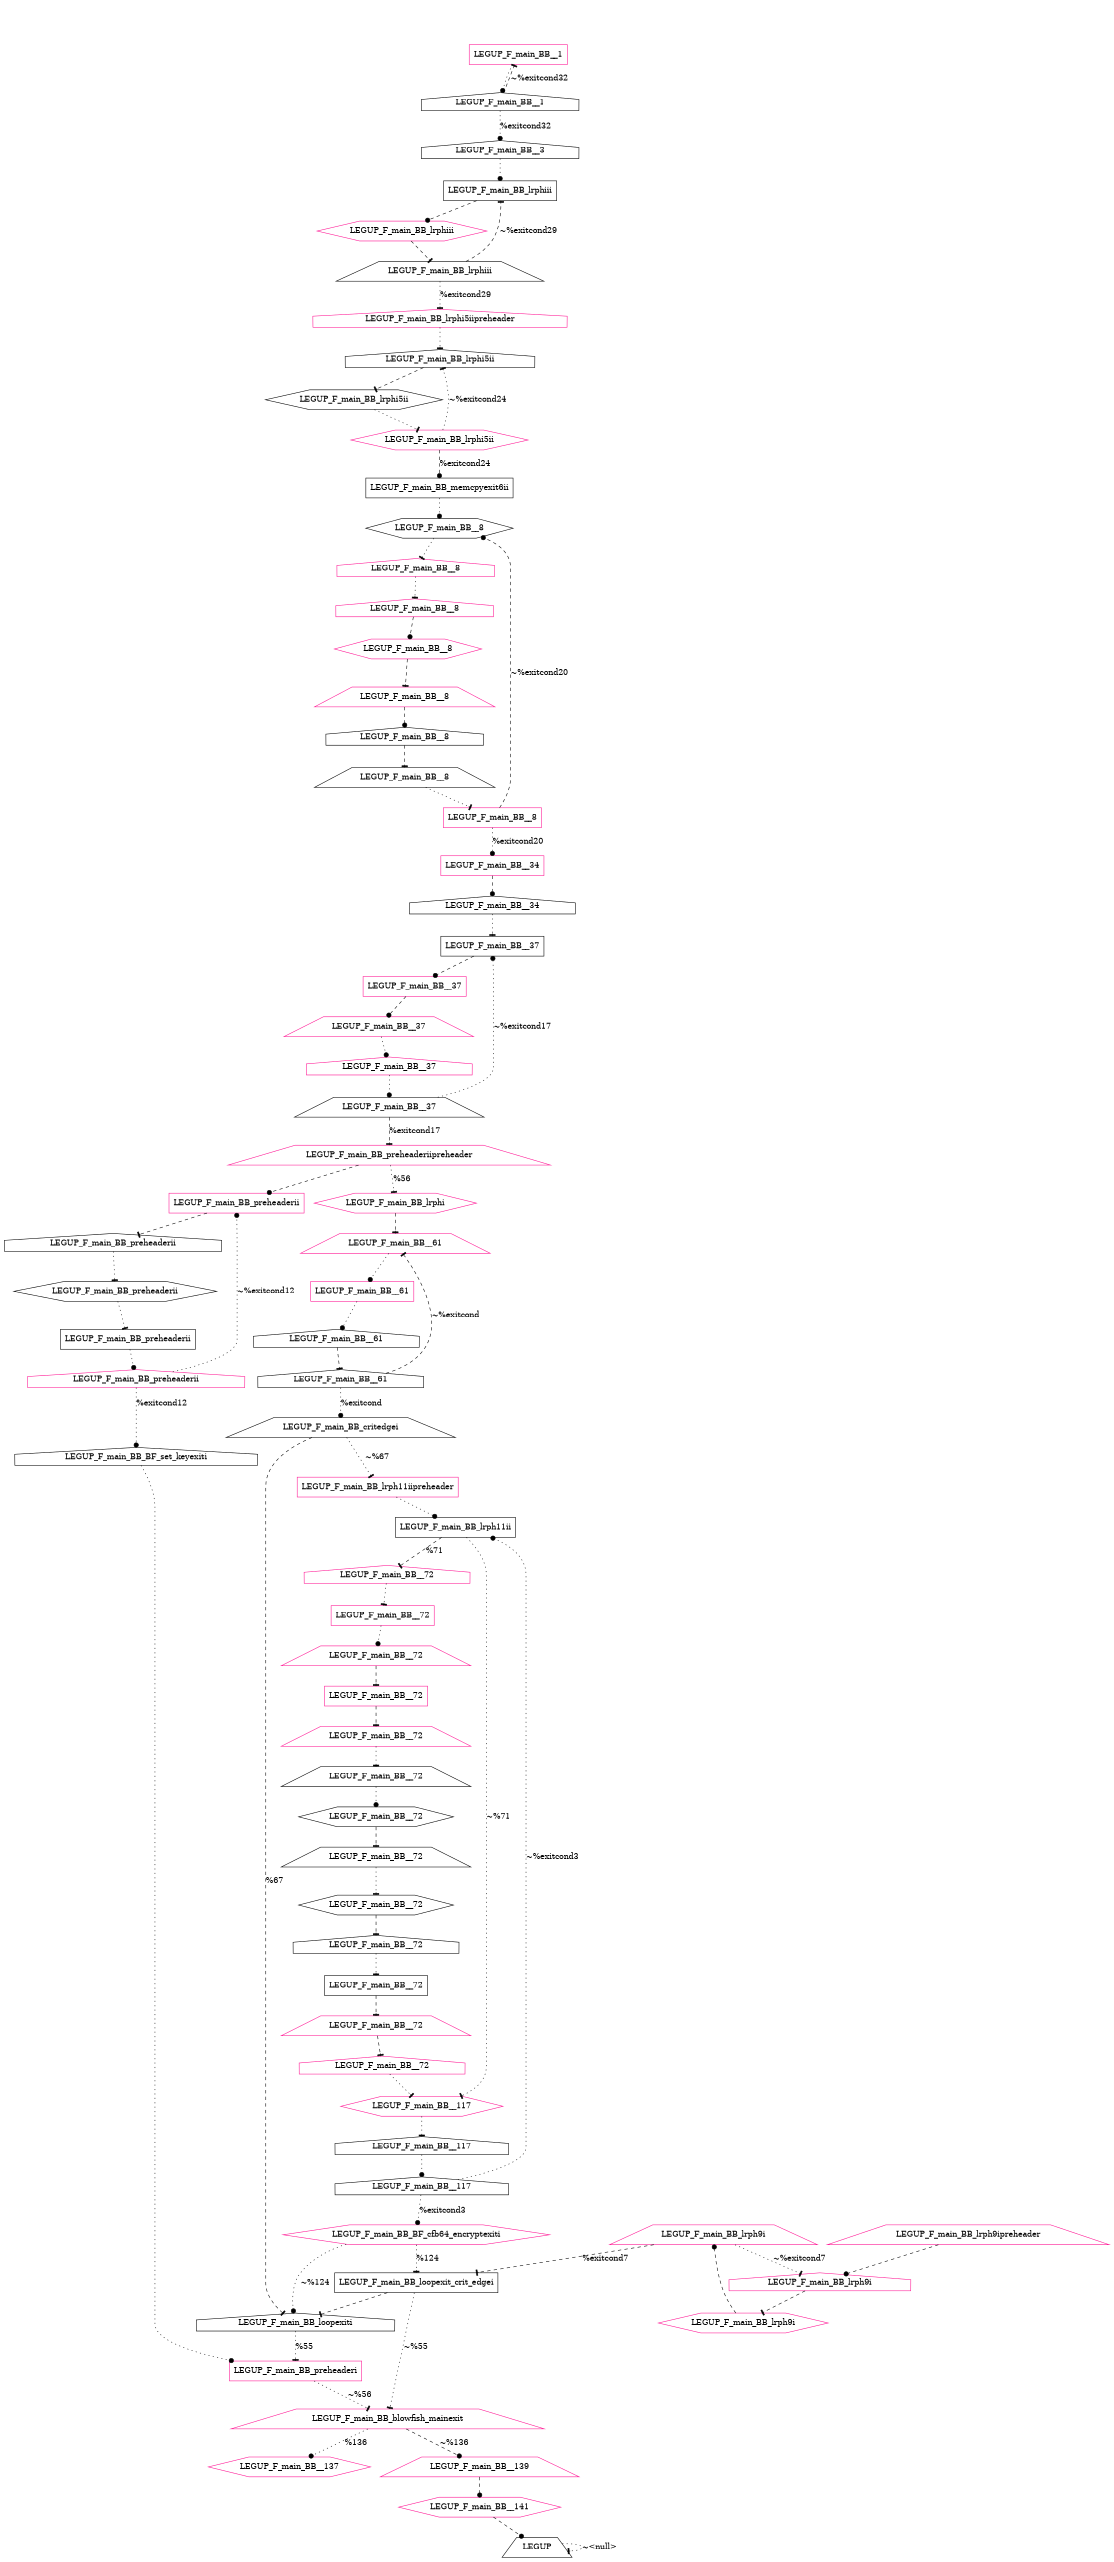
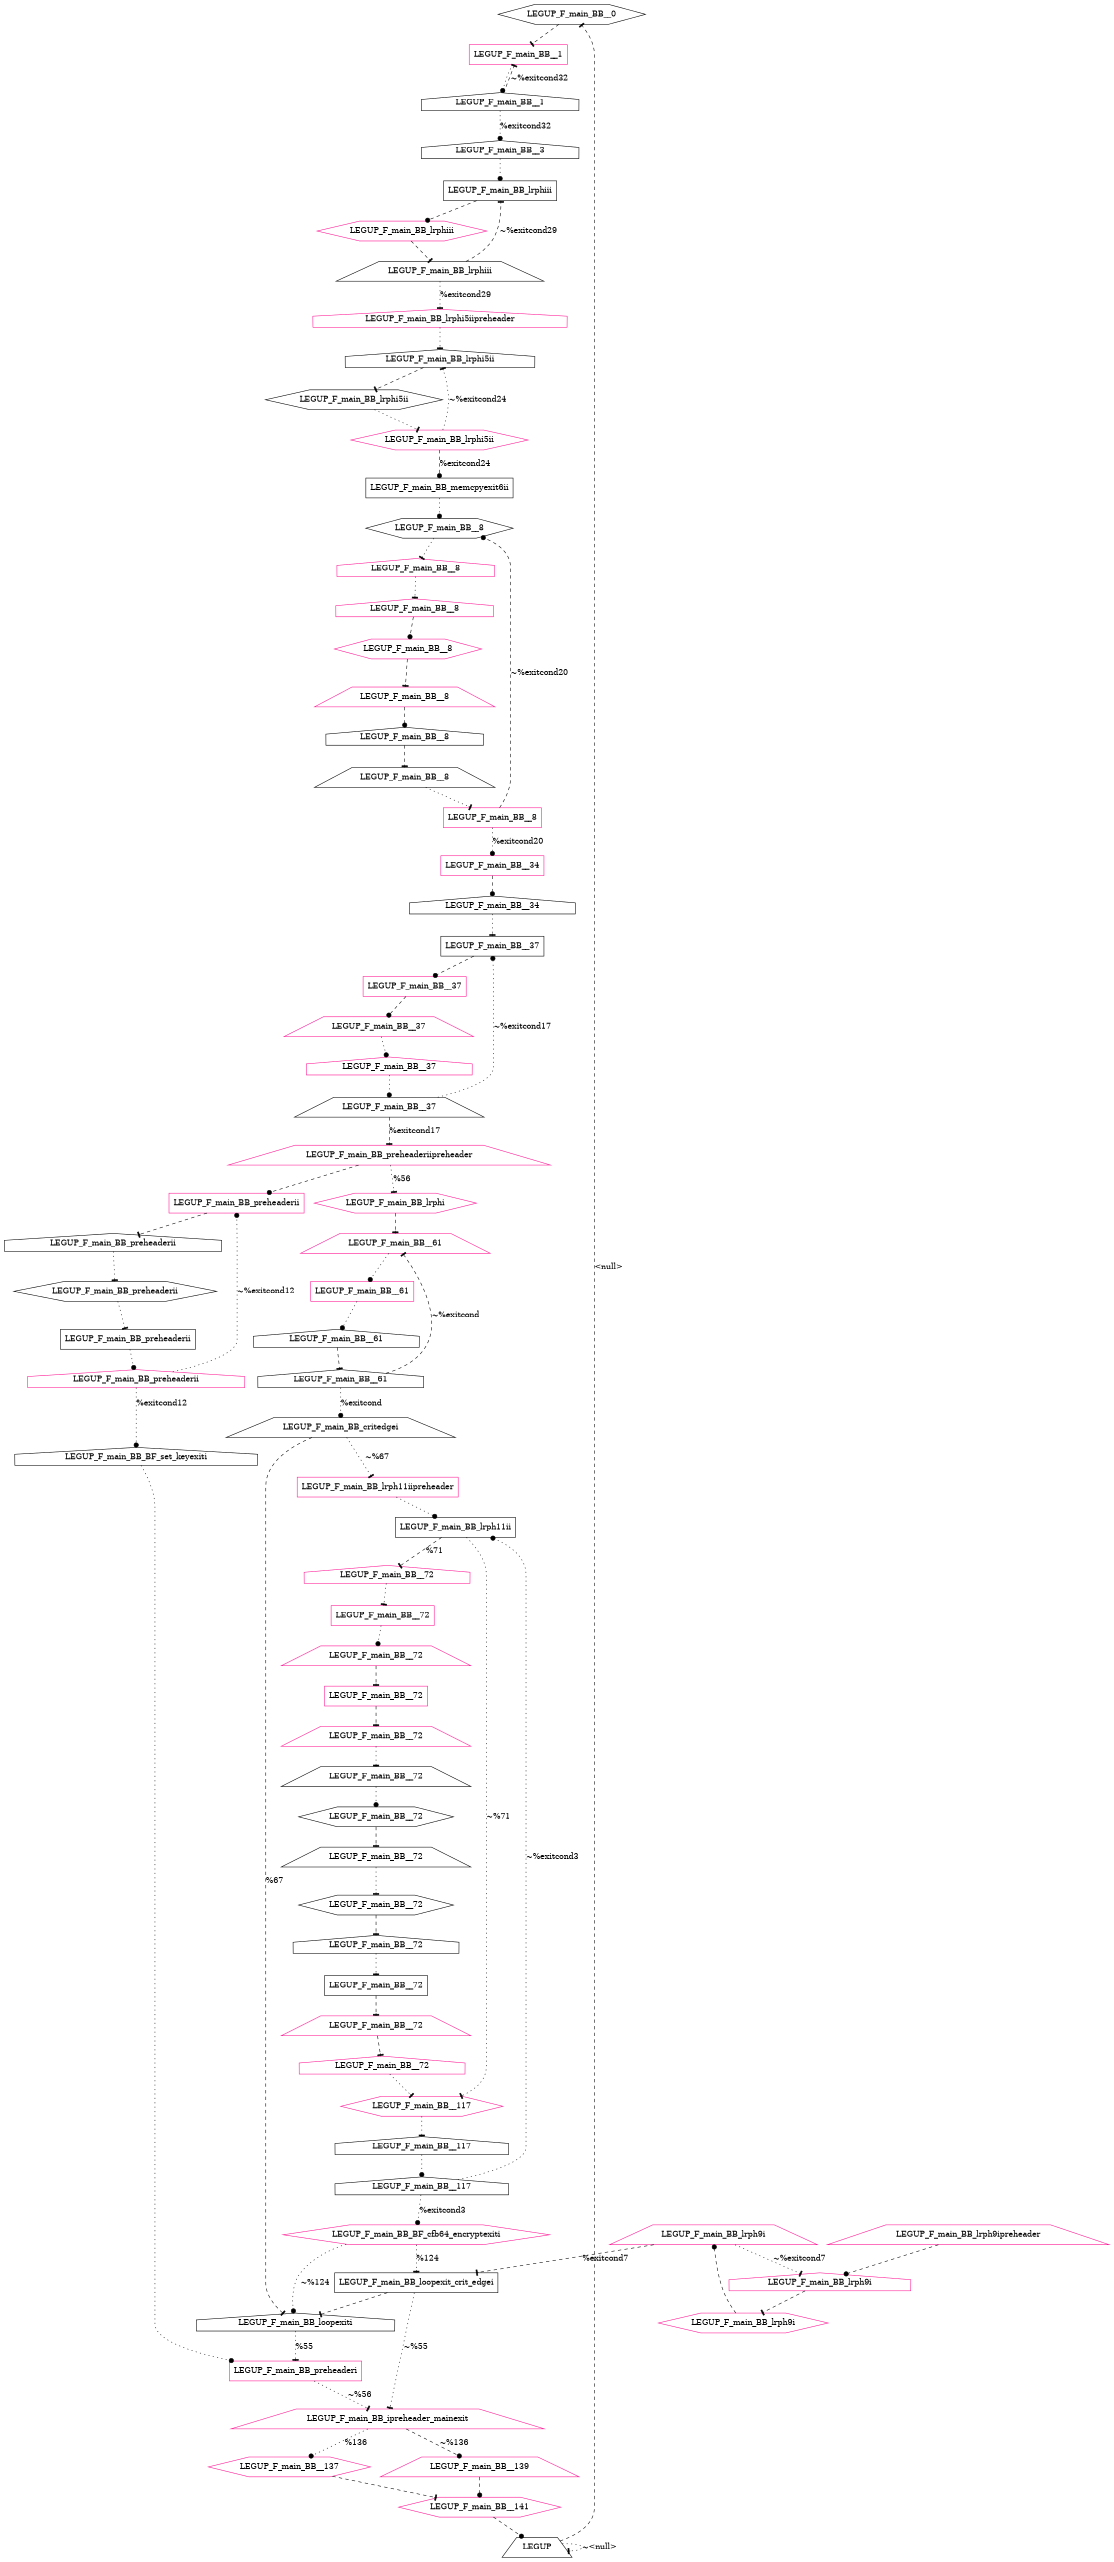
node "LEGUP_F_main_BB__0": added
node "LEGUP_F_main_BB_blowfish_mainexit": label "LEGUP_F_main_BB_blowfish_mainexit" -> "LEGUP_F_main_BB_ipreheader_mainexit"
edge "LEGUP_F_main_BB__137" -> "LEGUP_F_main_BB__141": added
